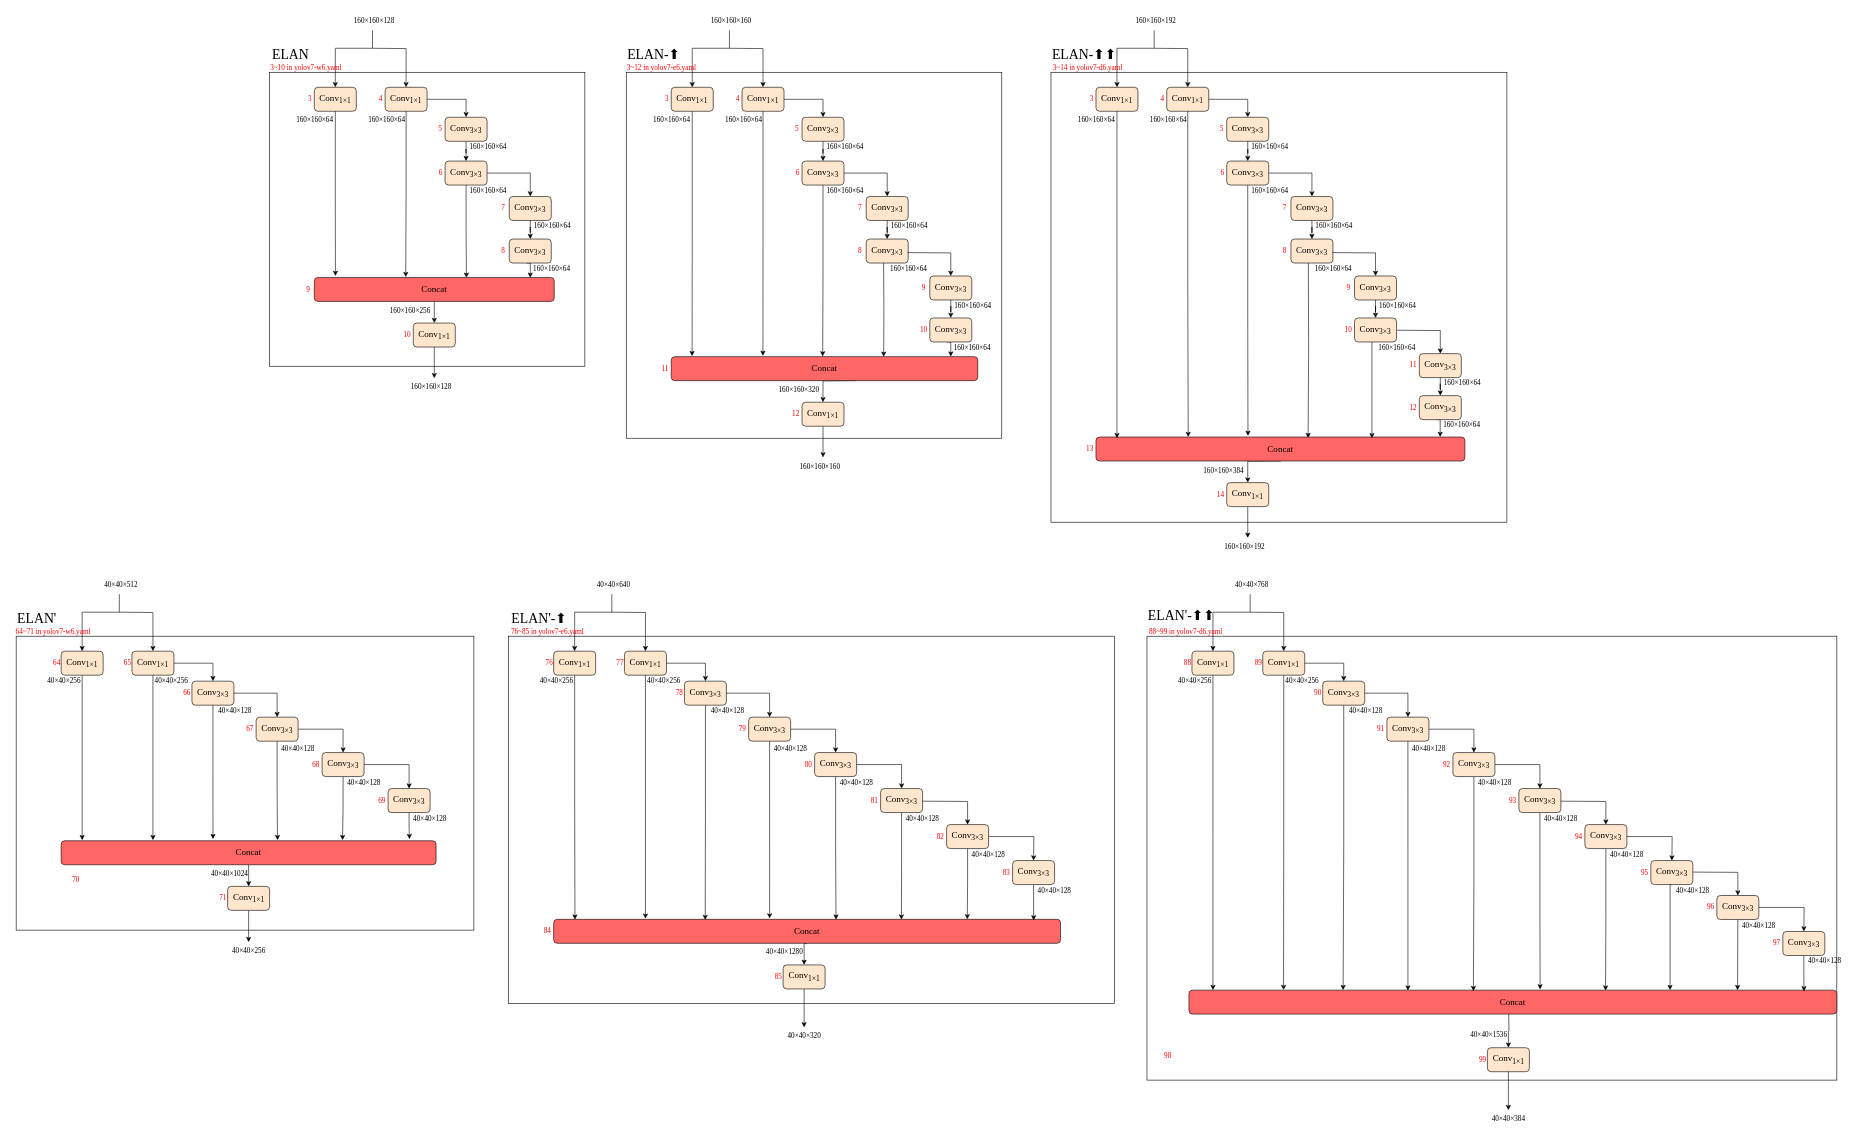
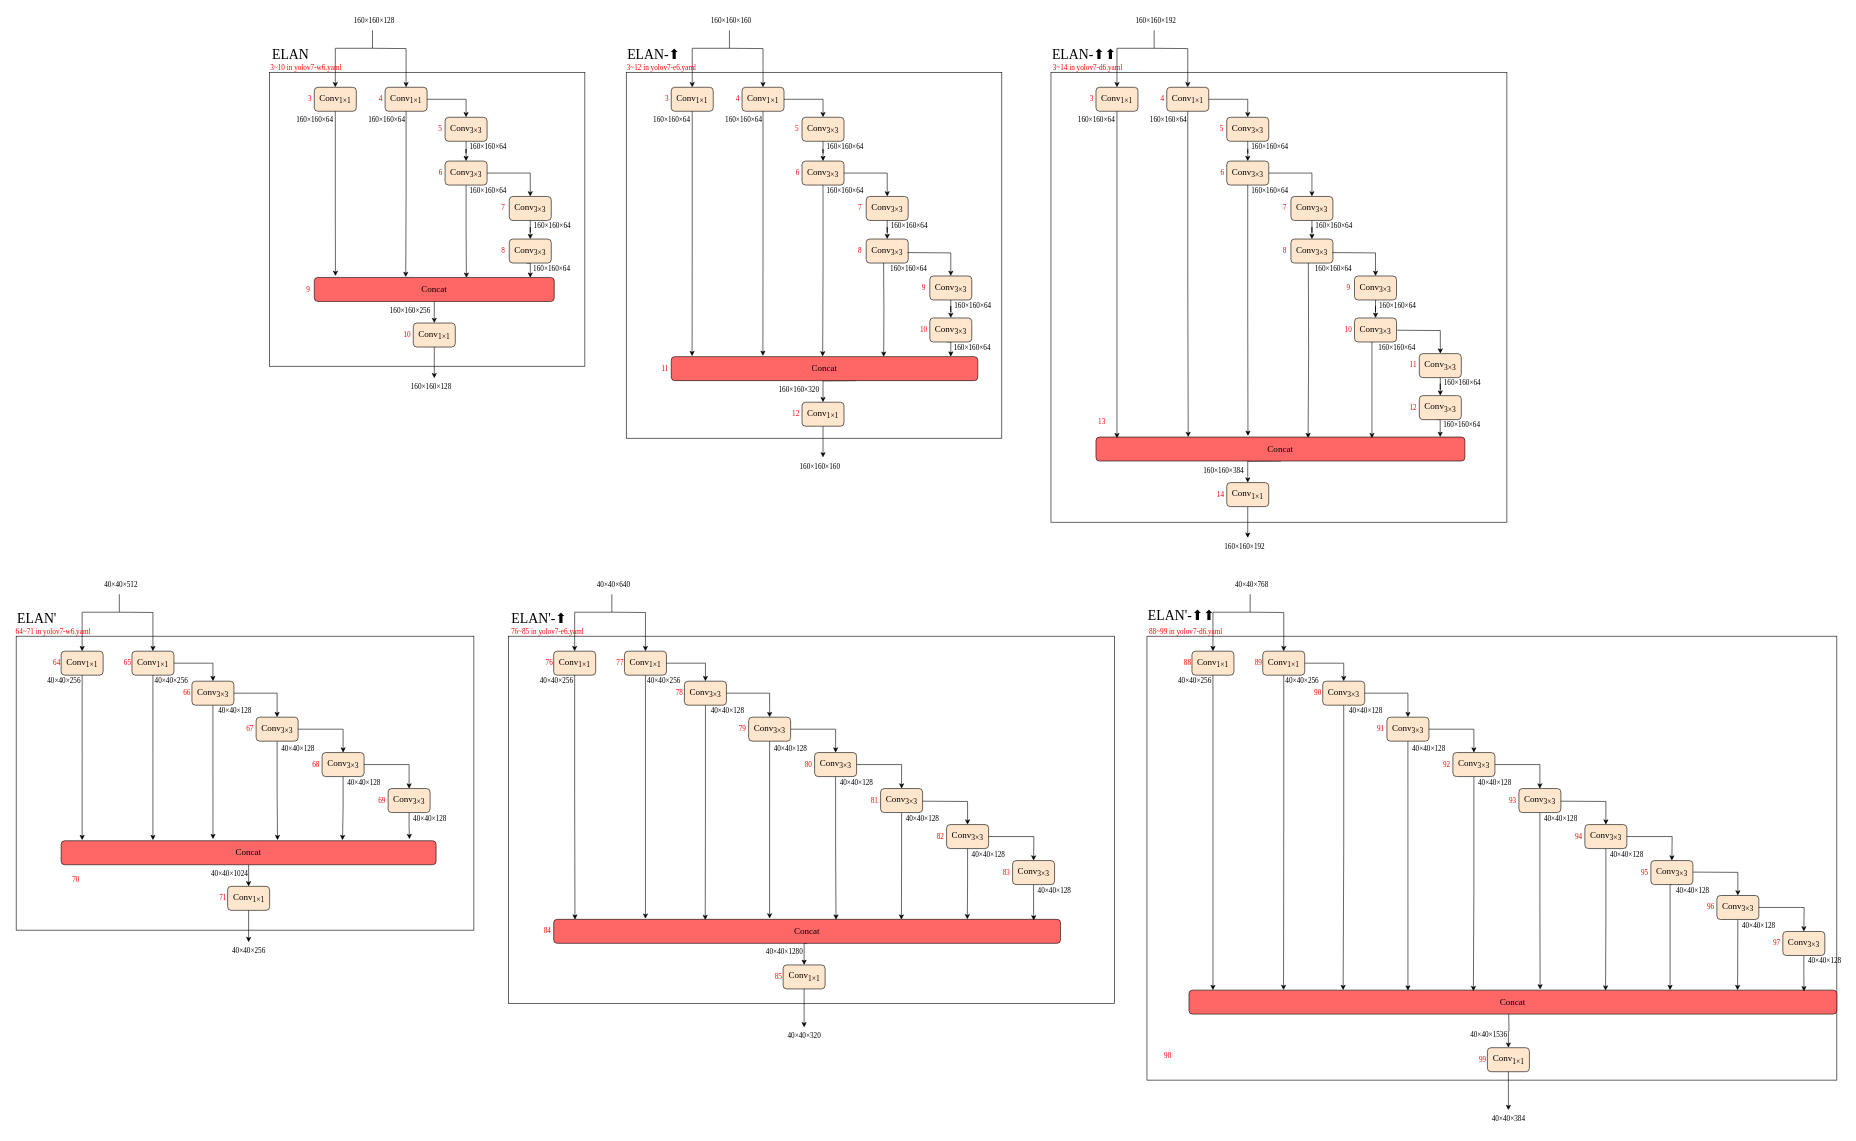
node "13": moved (1090, 449) -> (1102, 422)
